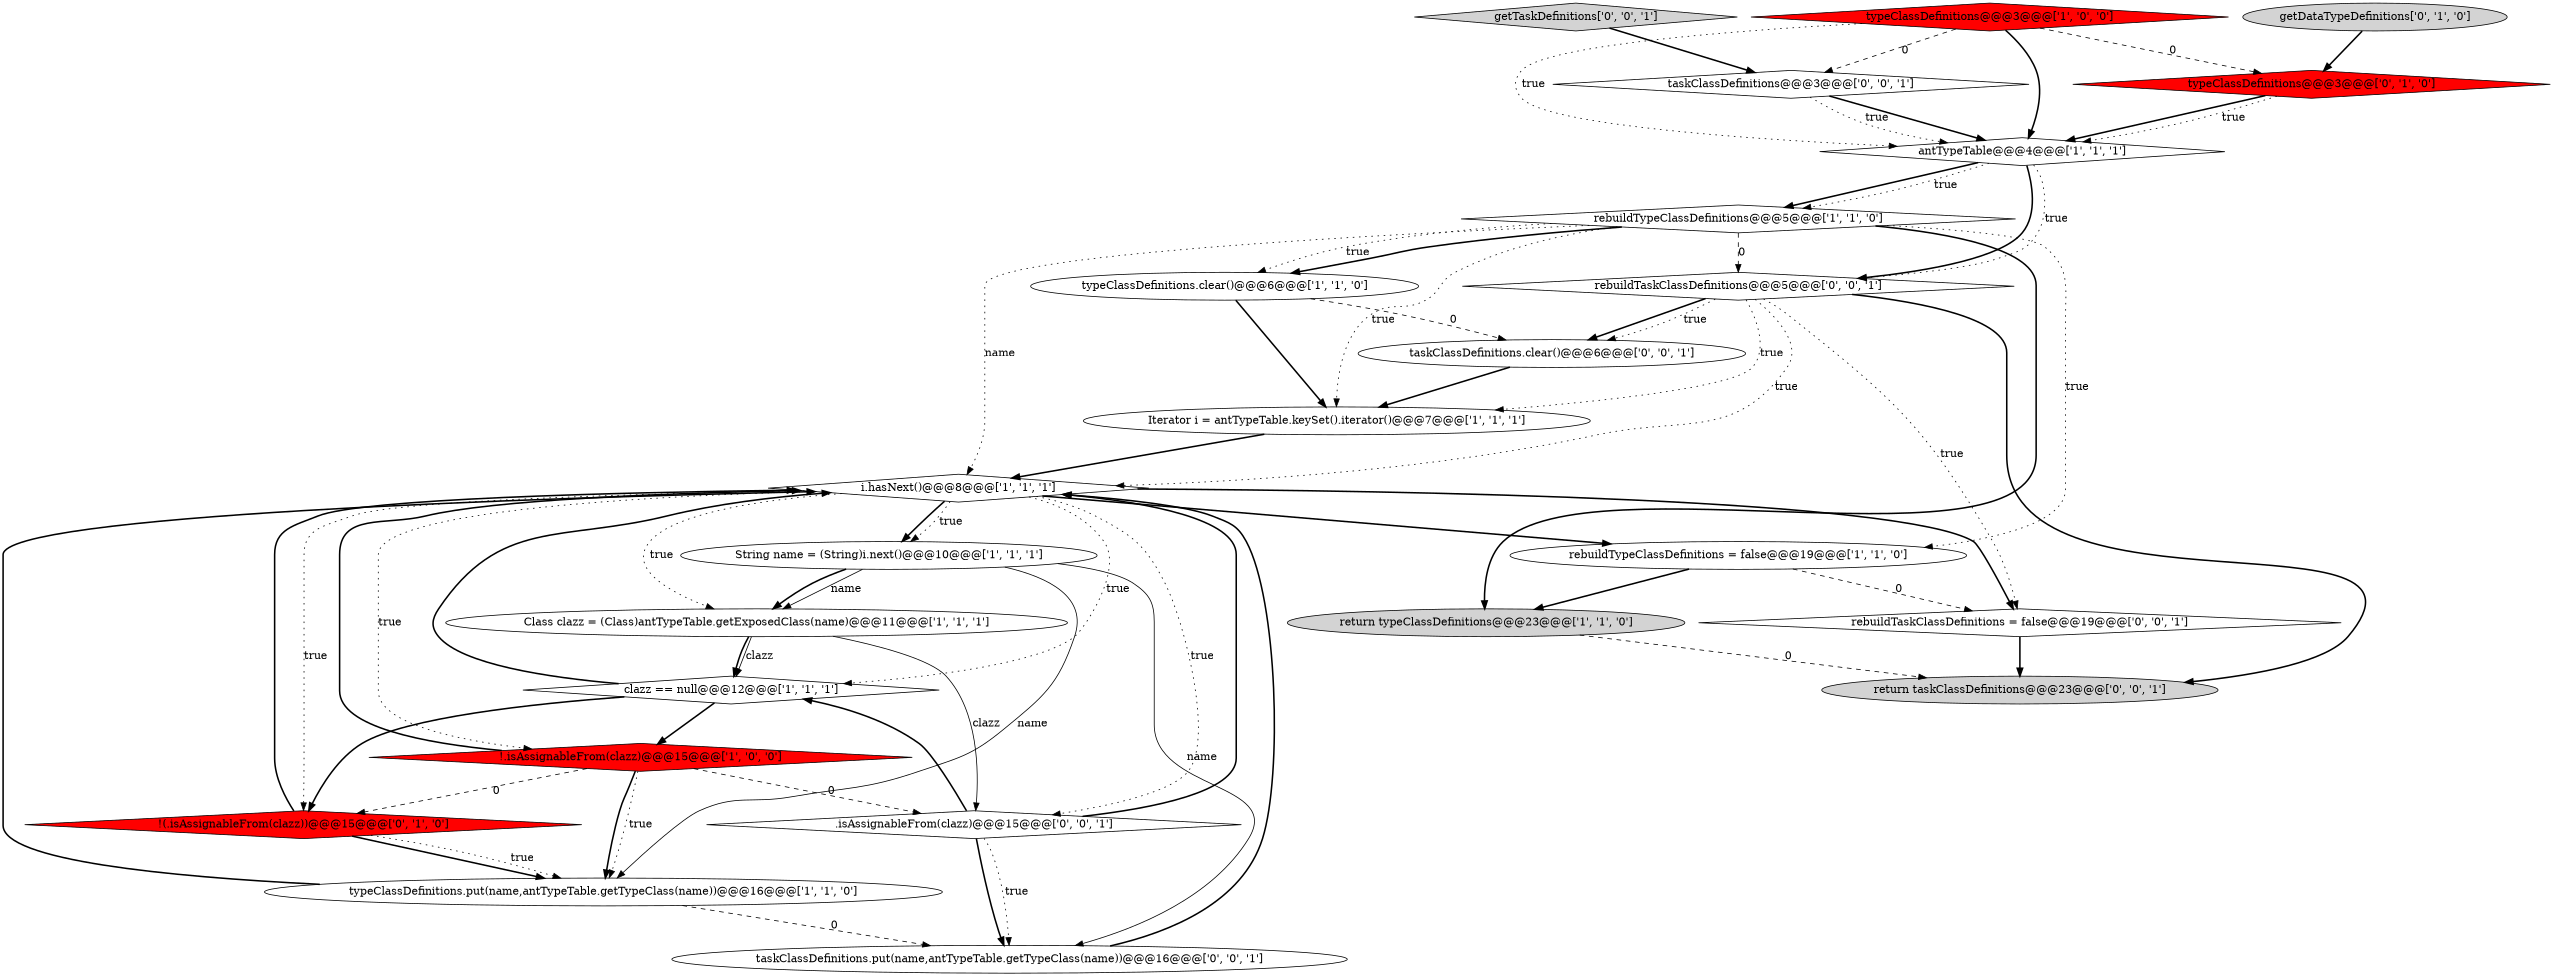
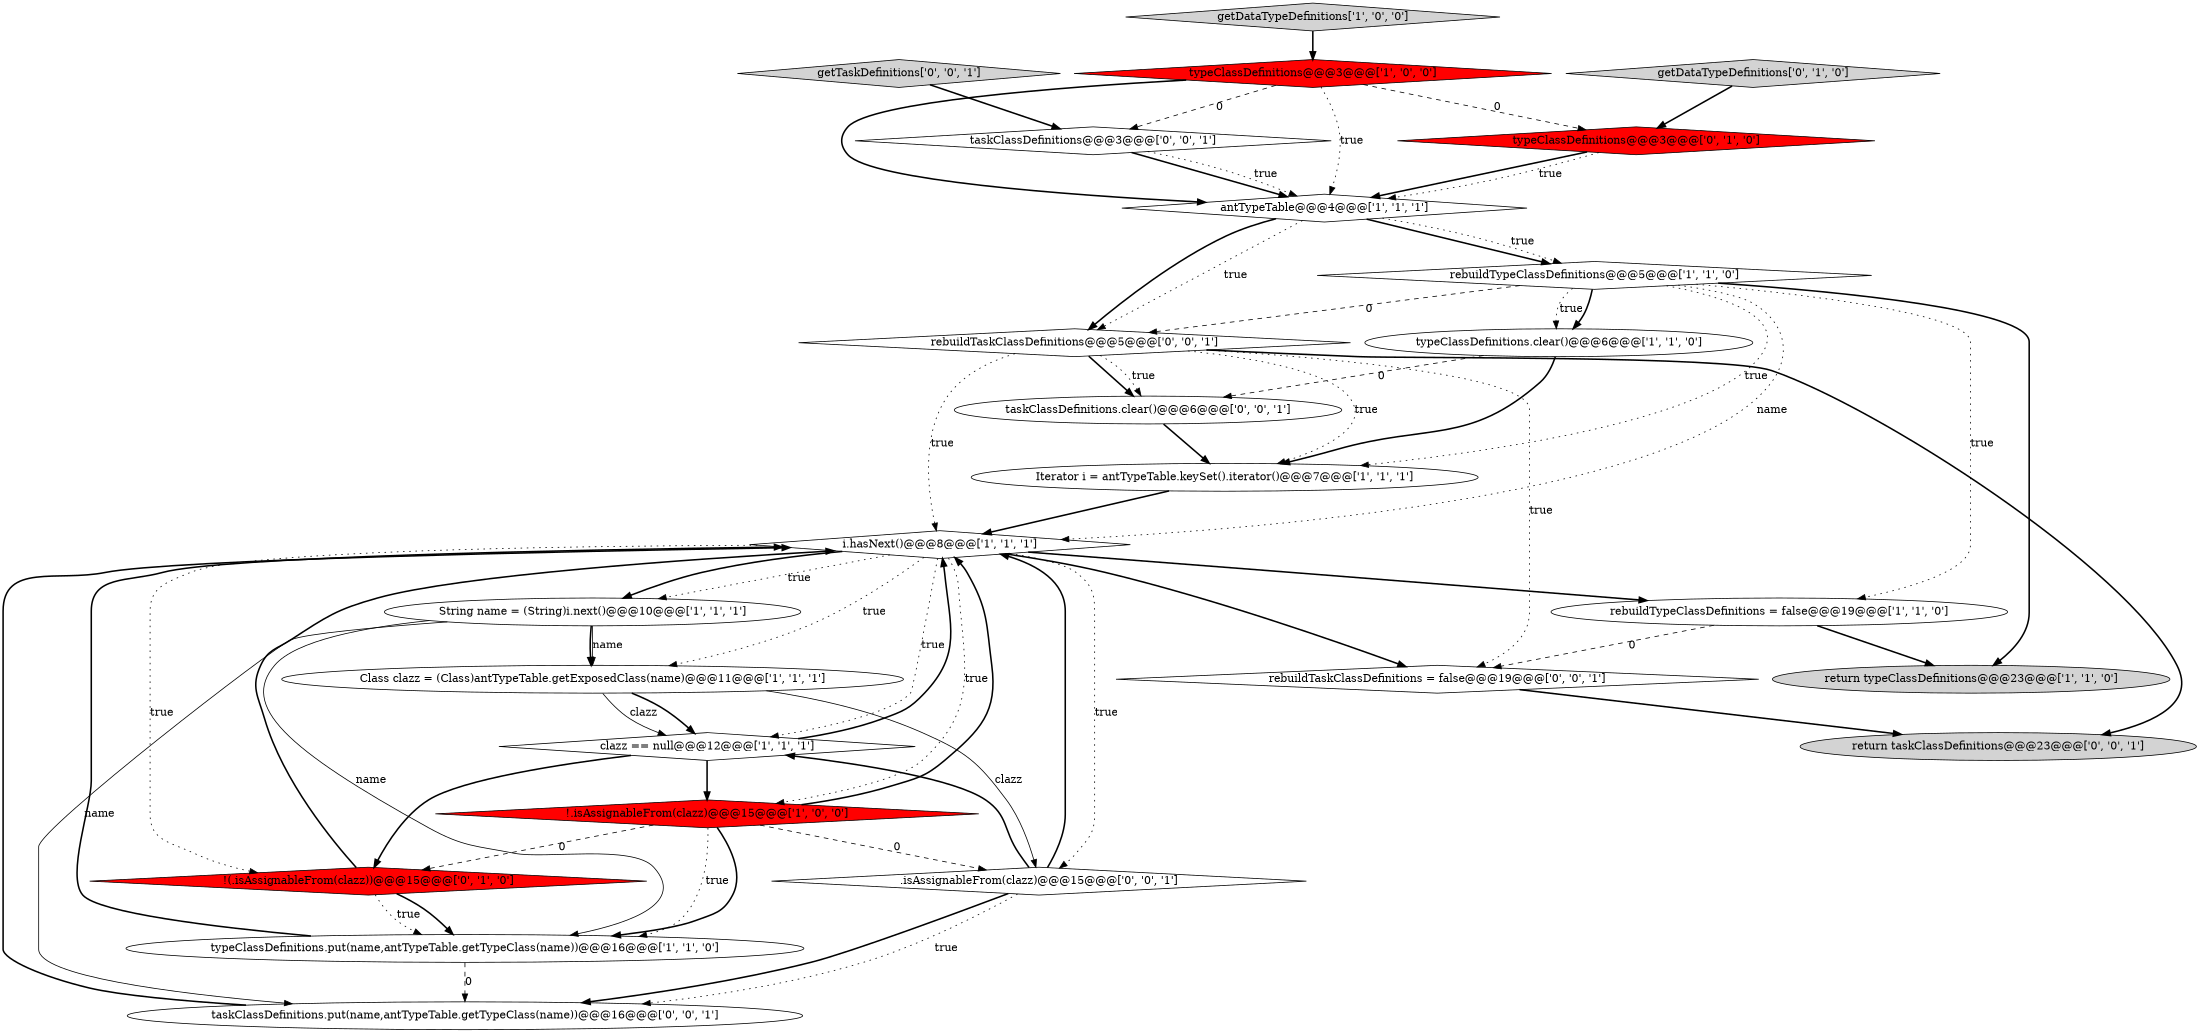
node "getDataTypeDefinitions['1', '0', '0']": added
node "getDataTypeDefinitions['0', '1', '0']": shape ellipse -> diamond
edge "return typeClassDefinitions@@@23@@@['1', '1', '0']" -> "return taskClassDefinitions@@@23@@@['0', '0', '1']": removed, label "0"
